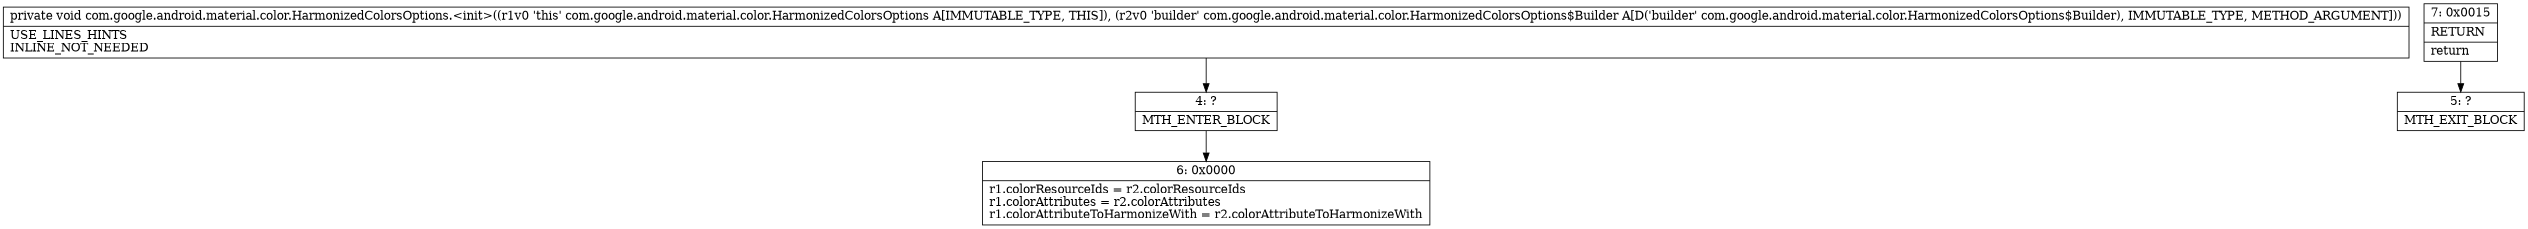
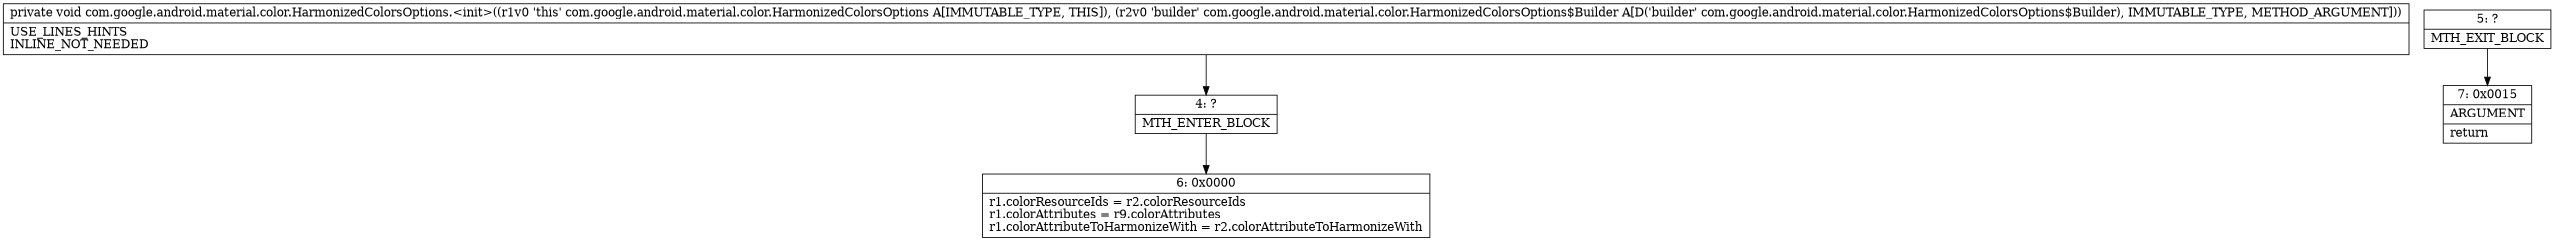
node "7: 0x0015": text "RETURN" -> "ARGUMENT"
edge "7: 0x0015" -> "5: ?": reversed
node "6: 0x0000": text "r1.colorAttributes = r2.colorAttributes" -> "r1.colorAttributes = r9.colorAttributes"
